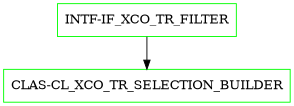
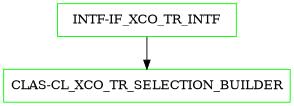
node "INTF-IF_XCO_TR_FILTER": label "INTF-IF_XCO_TR_FILTER" -> "INTF-IF_XCO_TR_INTF"
